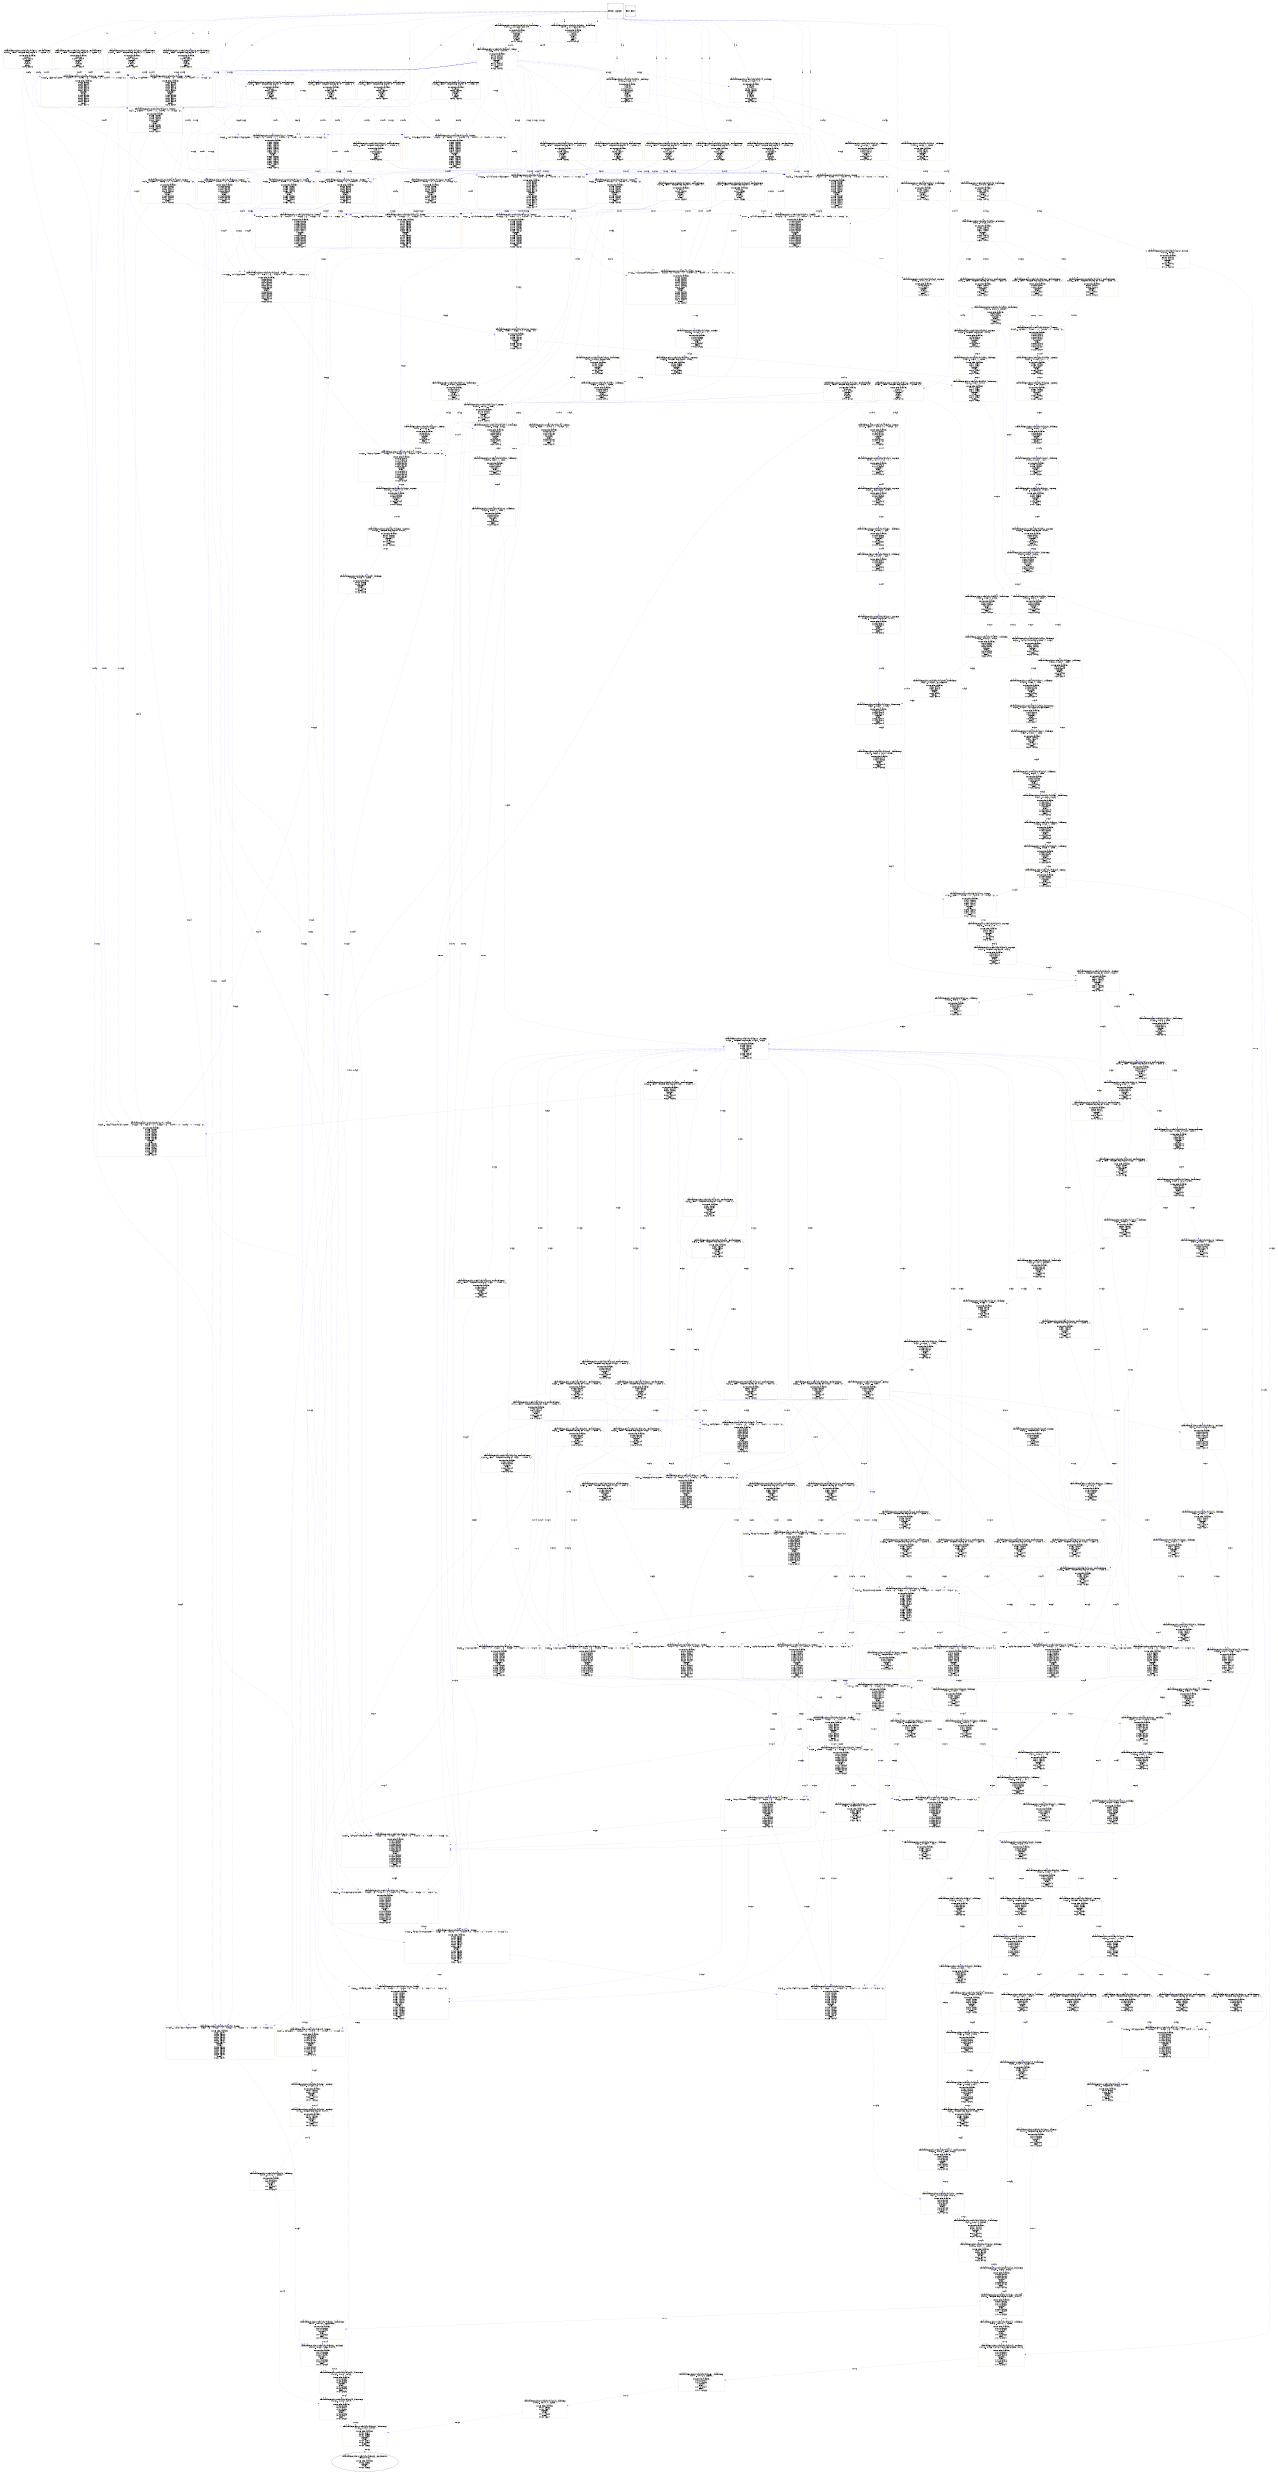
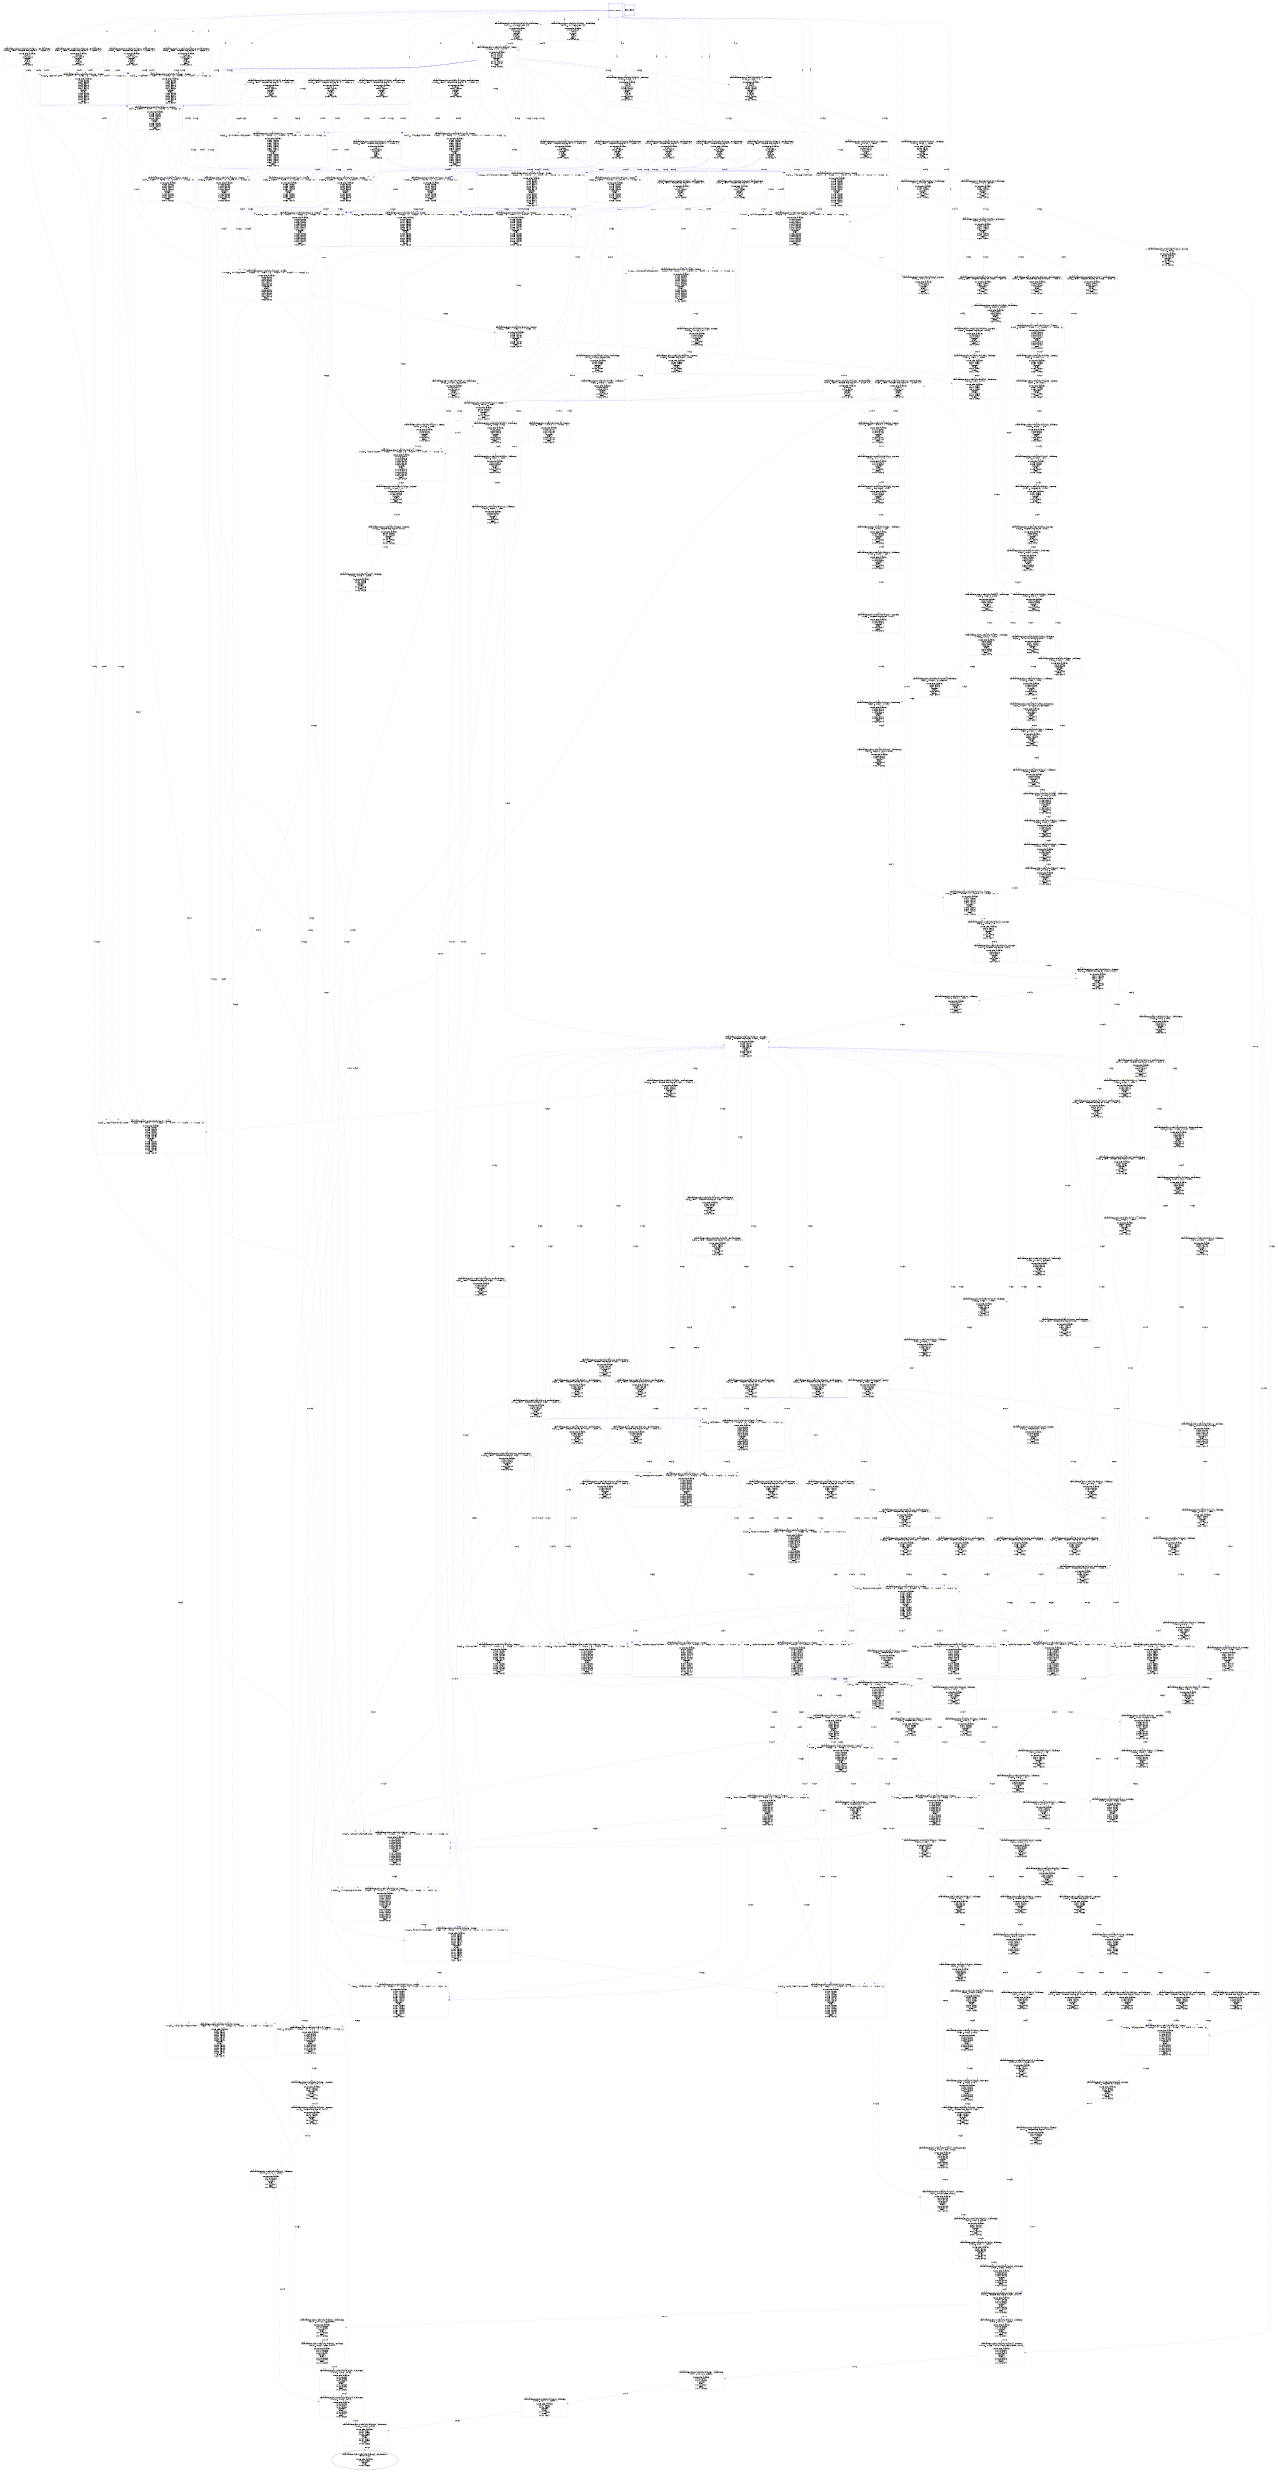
node "ENTRY - SCALARS": label "ENTRY - SCALARS" -> "ENTRY - ENTRY"
